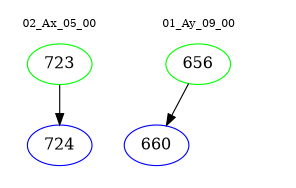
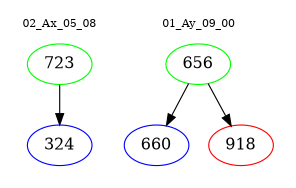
cluster "02_Ax_05_00": label "02_Ax_05_00" -> "02_Ax_05_08"
node "724": label "724" -> "324"
node "918": added
